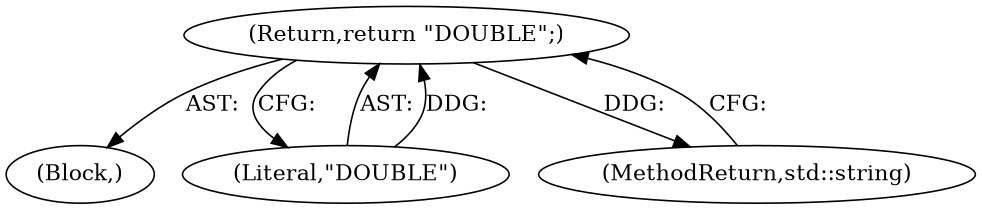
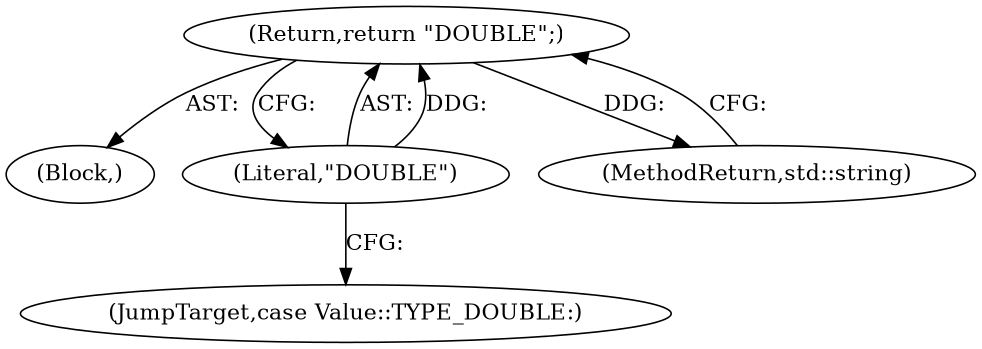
node "(JumpTarget,case Value::TYPE_DOUBLE:)": added
